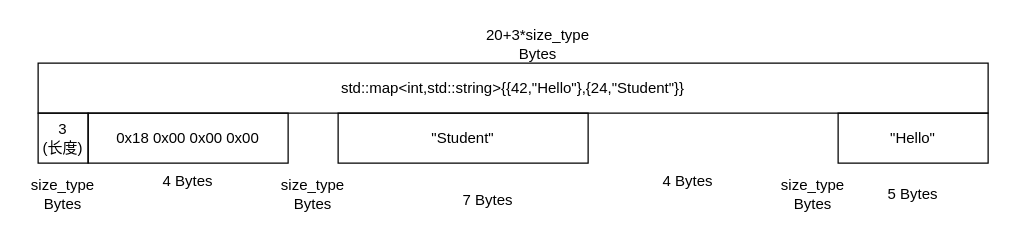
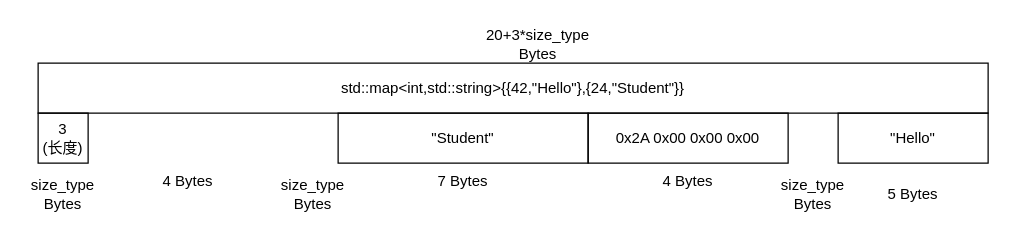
node "0x18 0x00 0x00 0x00": removed
node "0x2A 0x00 0x00 0x00": added
node "7 Bytes": moved (488, 201) -> (463, 182)
